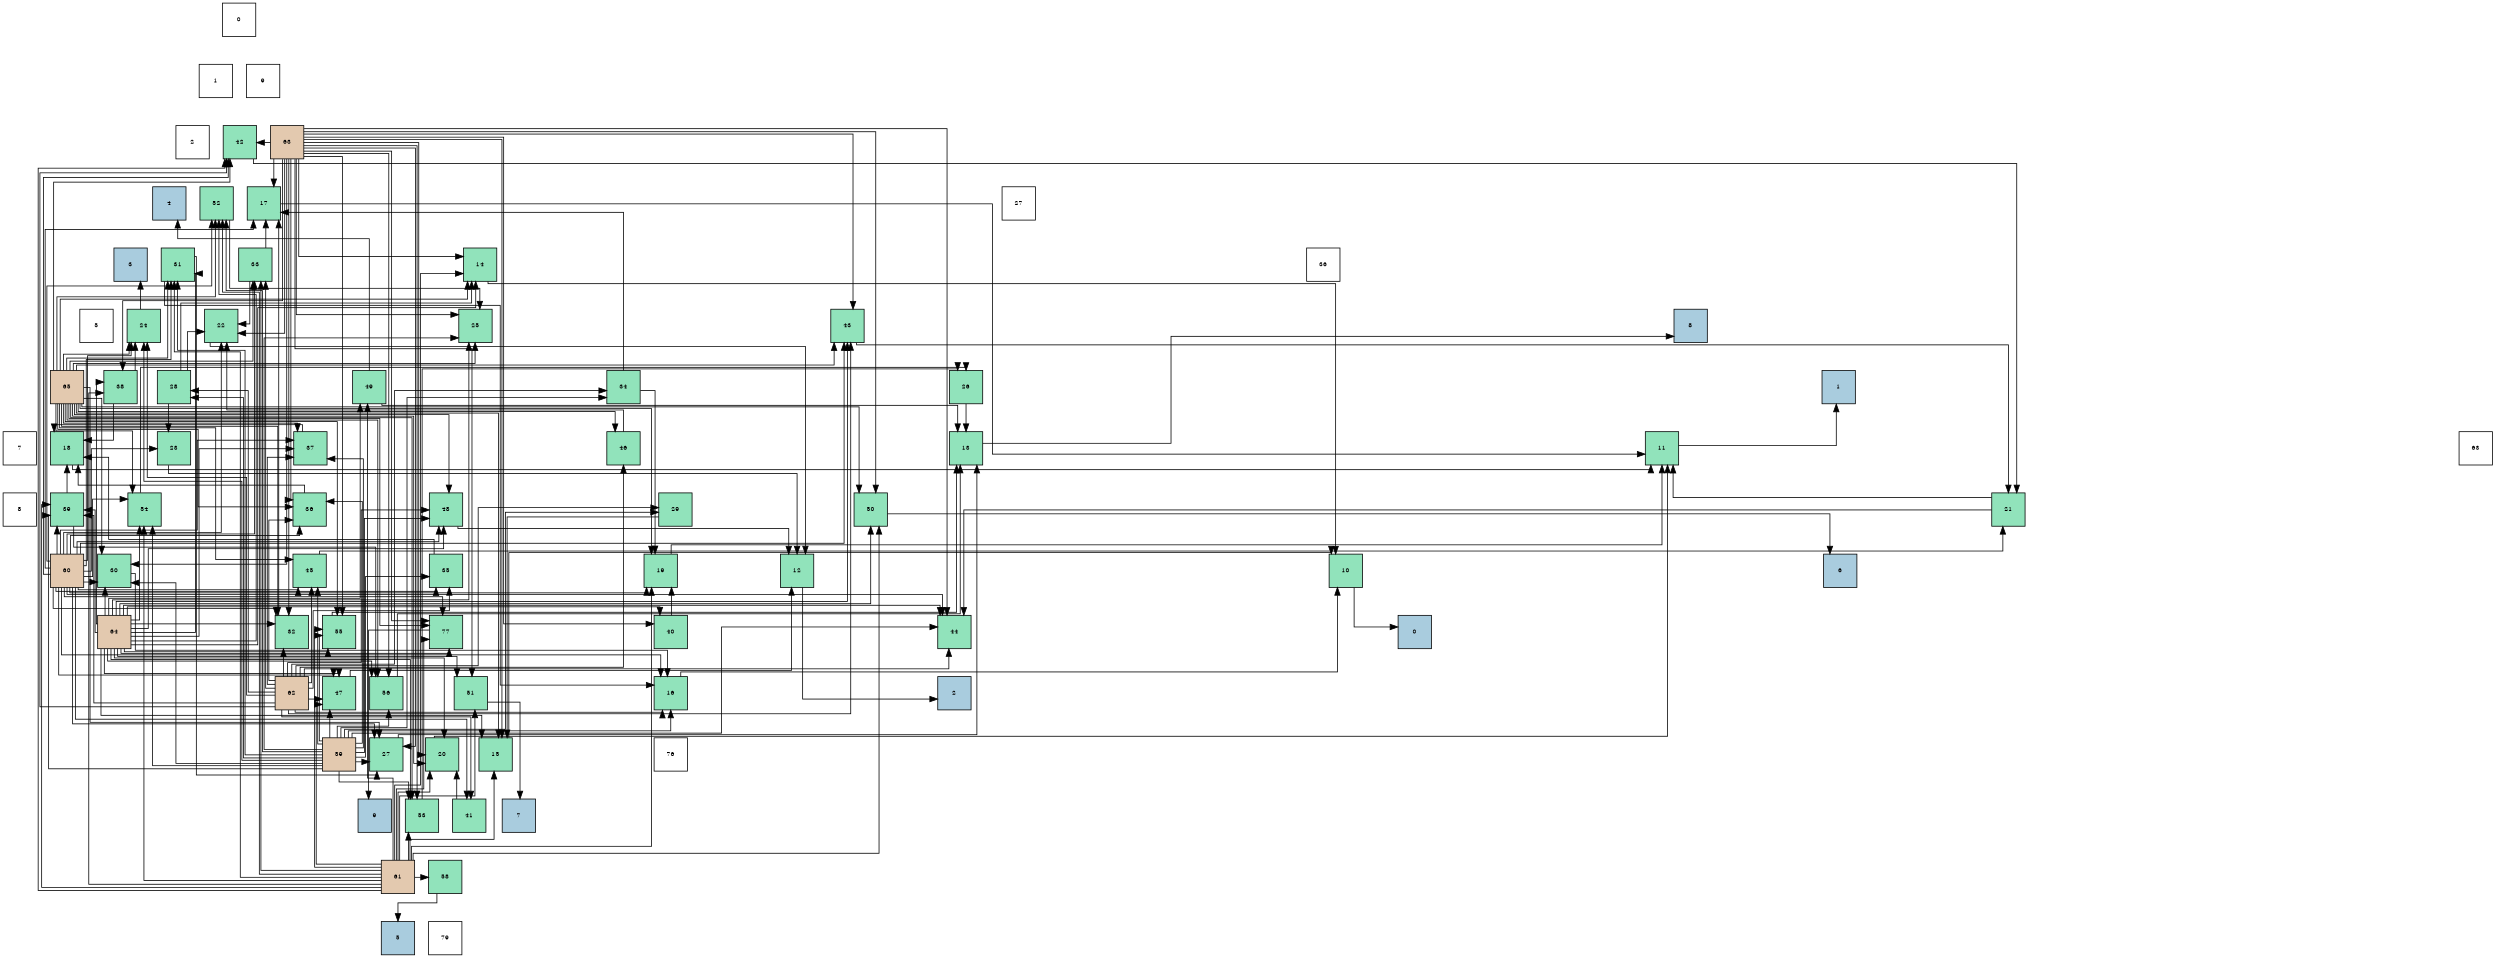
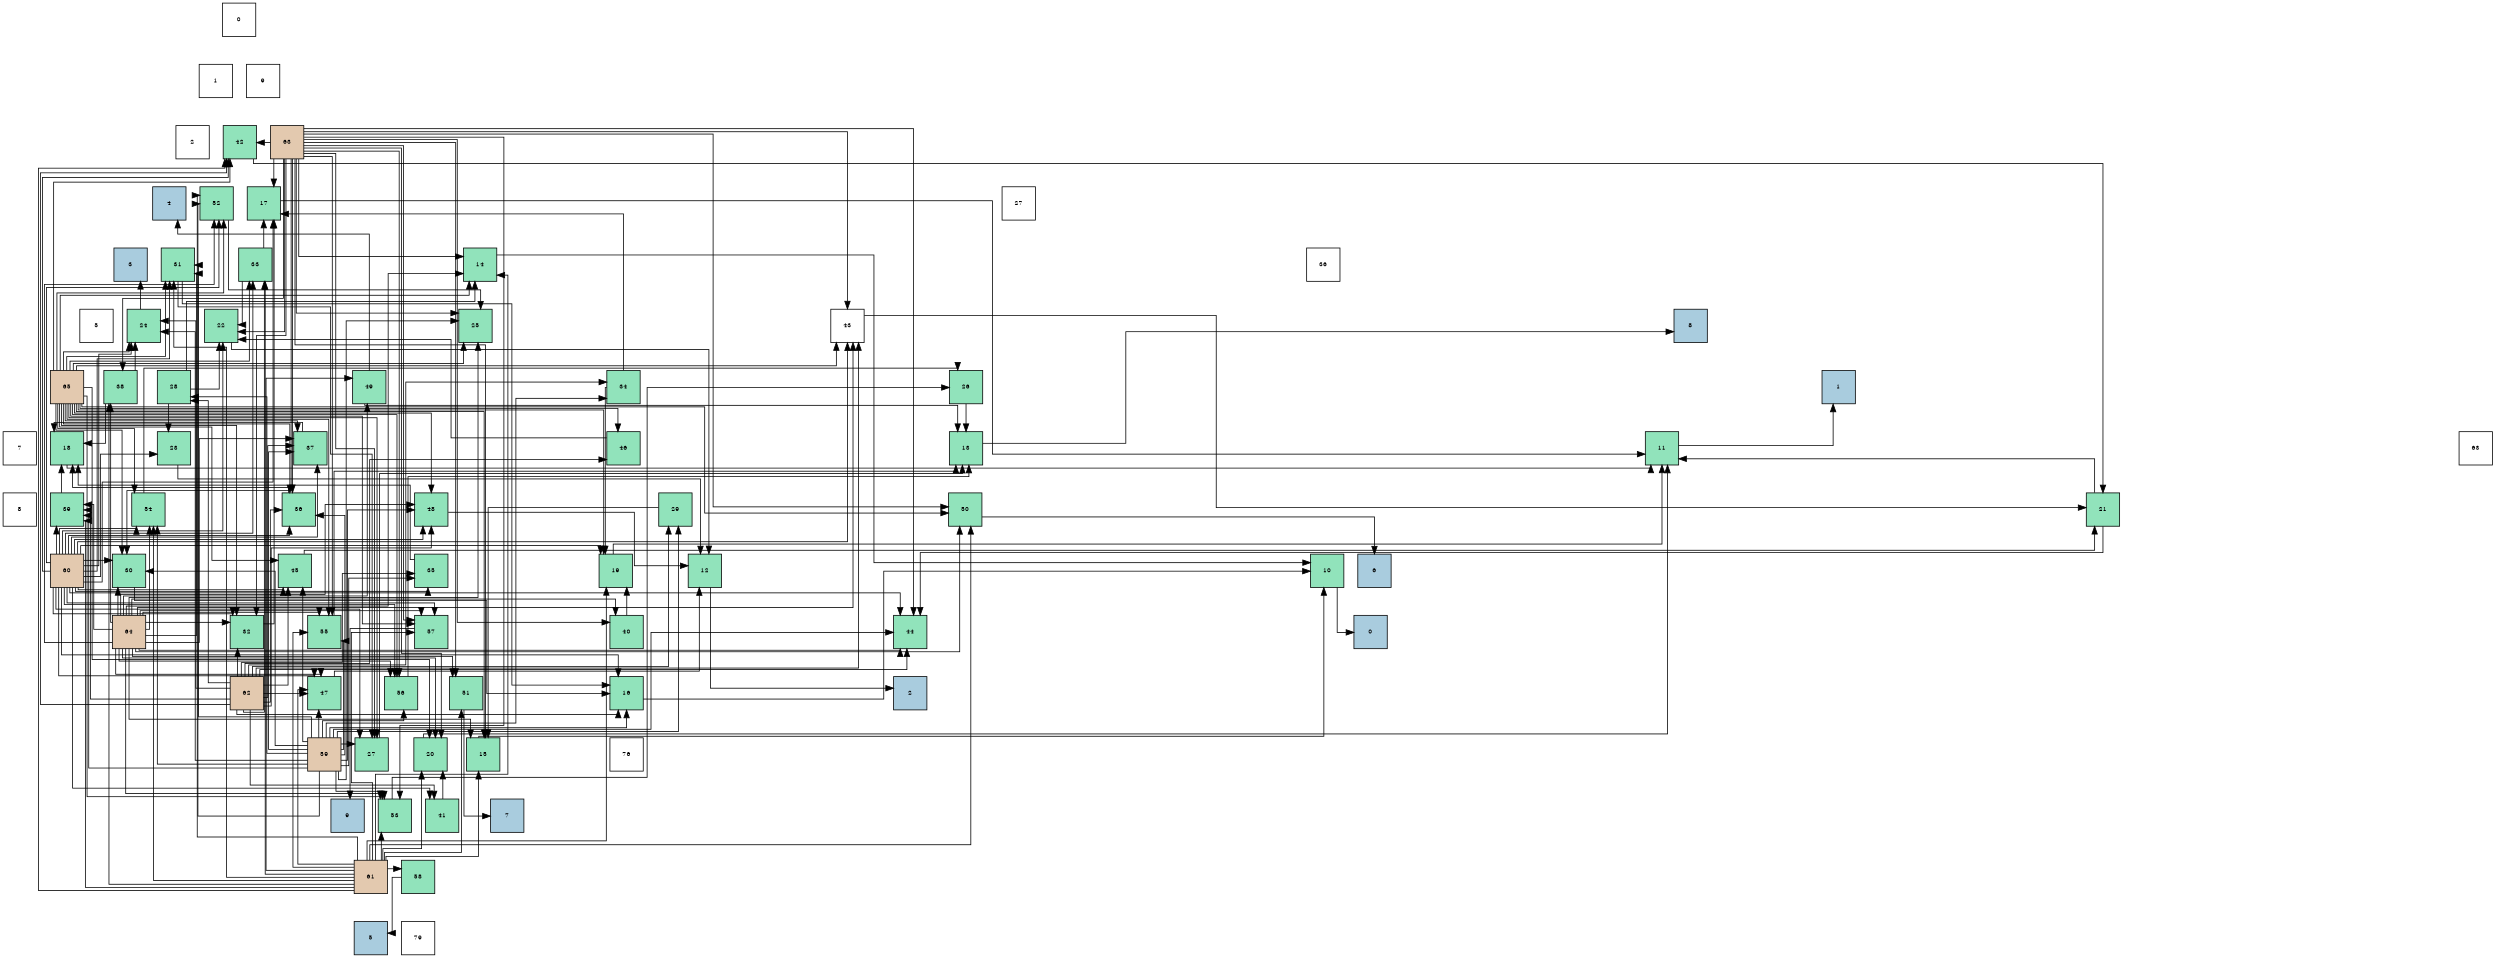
node "43": fillcolor #91e3bb -> #ffffff
edge "39" -> "56": now "60" -> "56"
node "77": label "77" -> "57"
